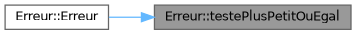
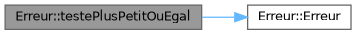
edge "Erreur::Erreur" -> "Erreur::testePlusPetitOuEgal": reversed
